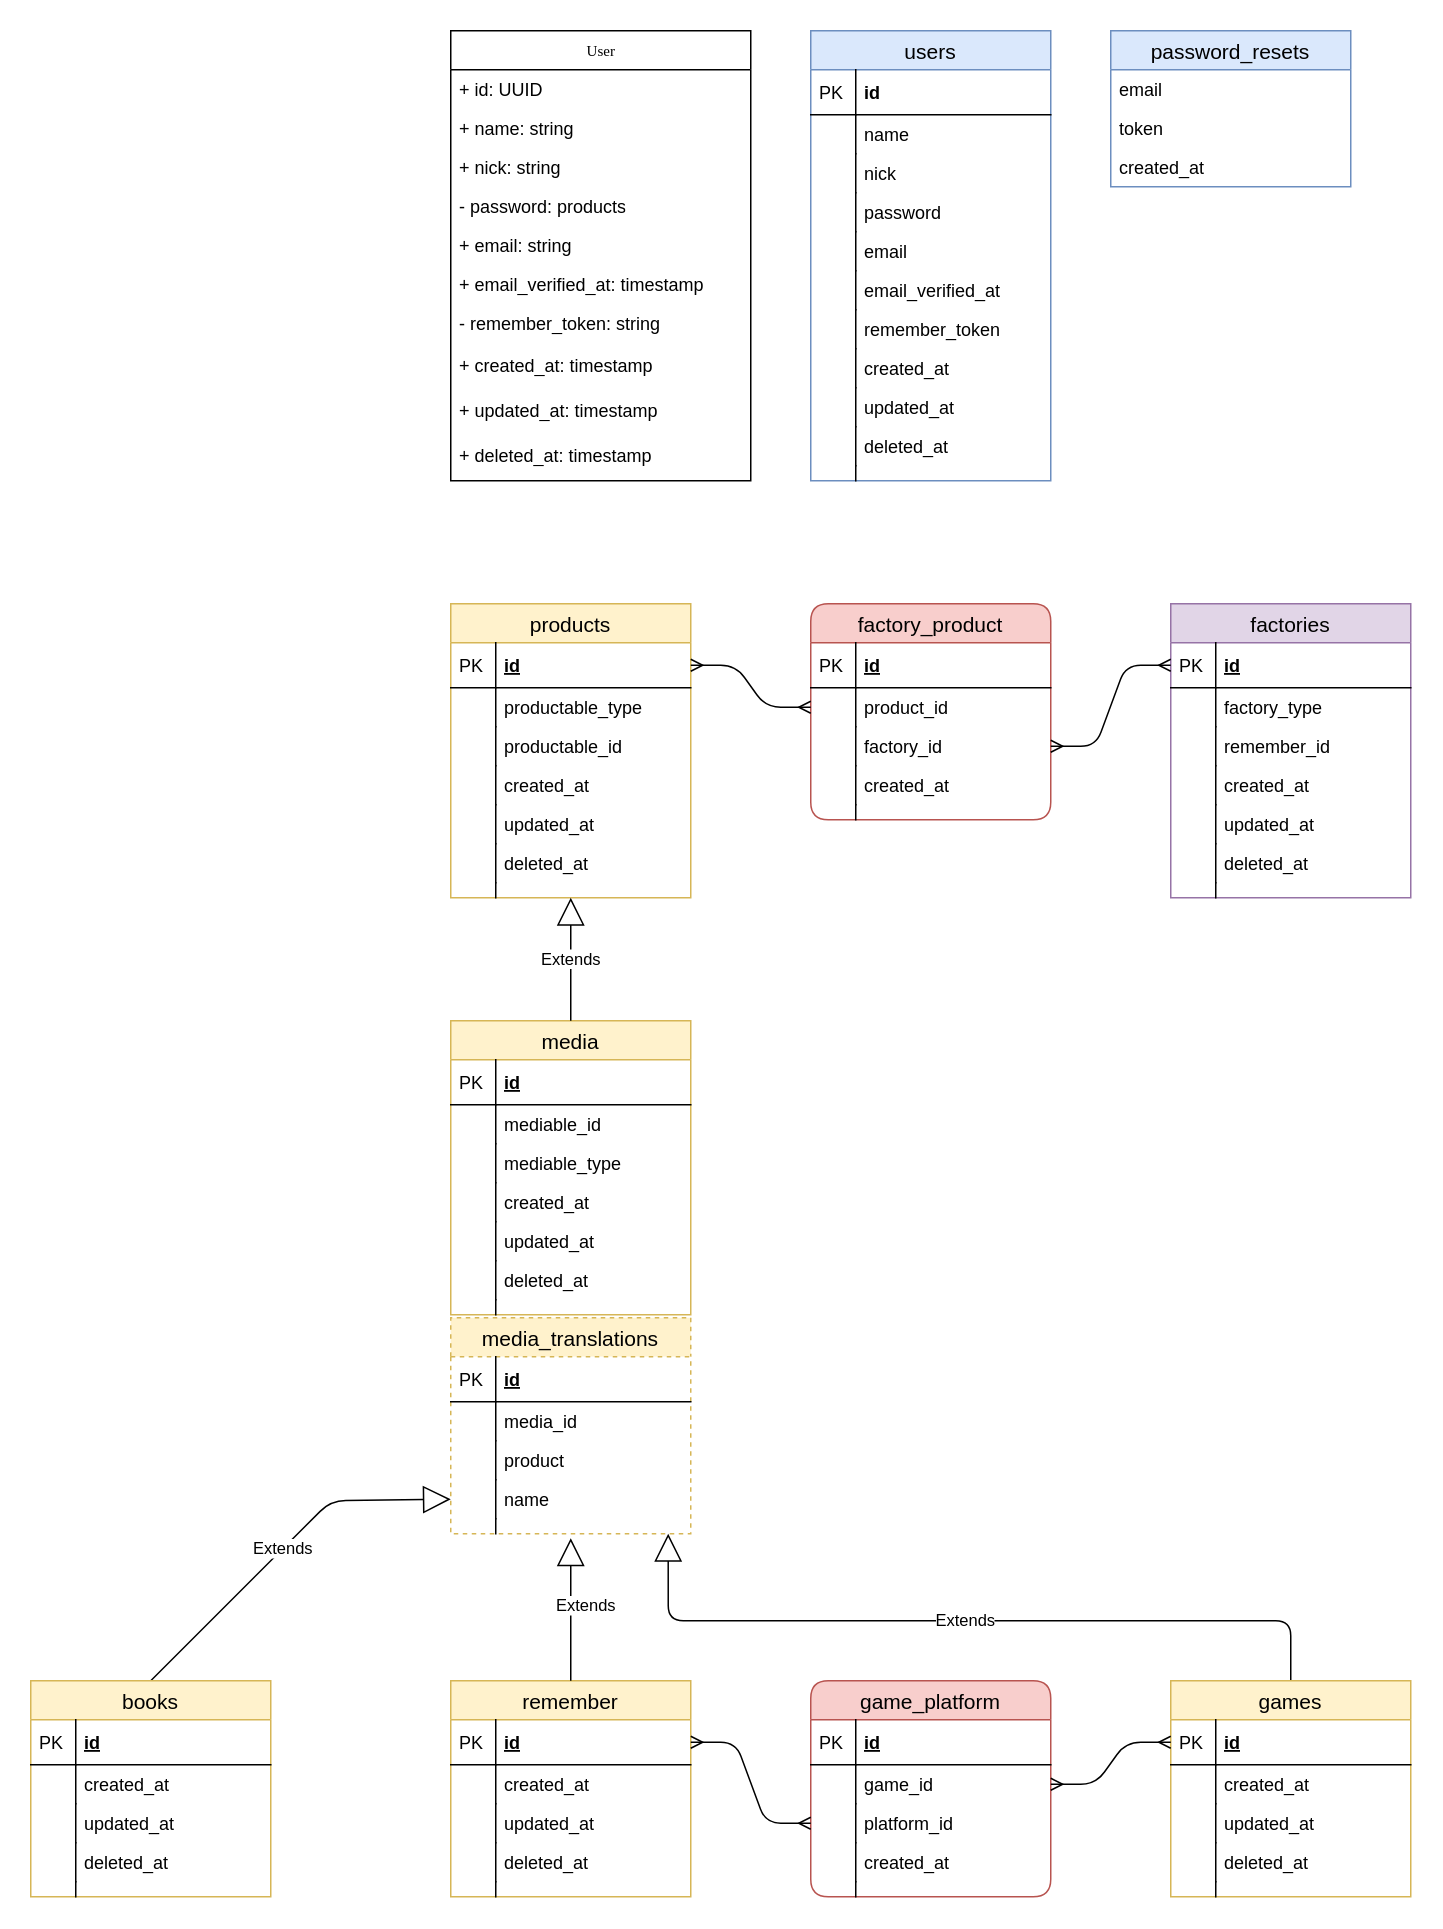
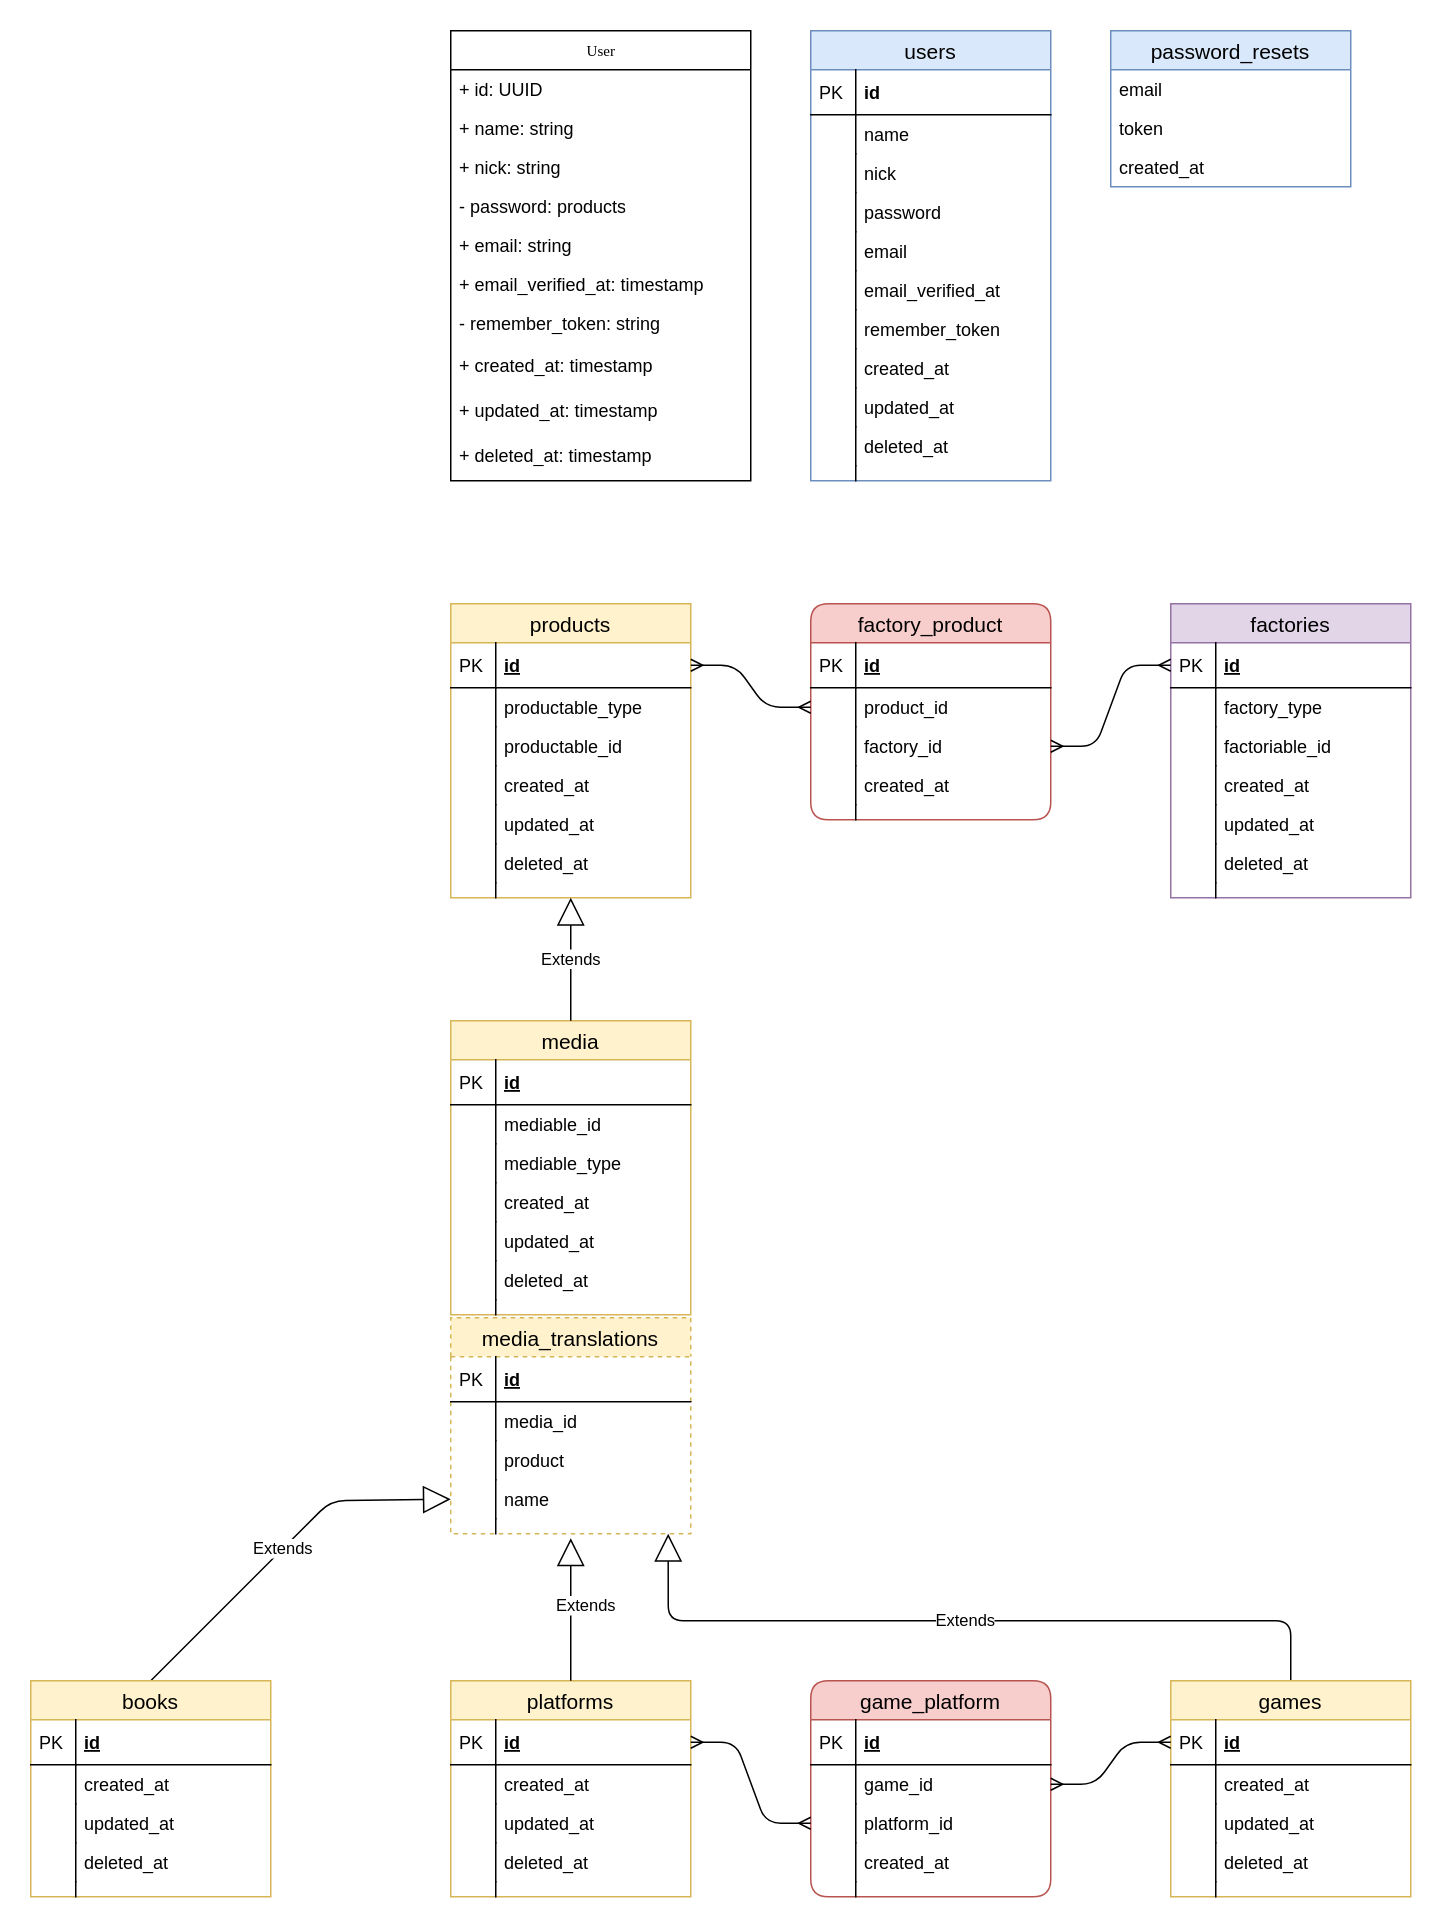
node "remember_id": label "remember_id" -> "factoriable_id"
node "remember": label "remember" -> "platforms"
